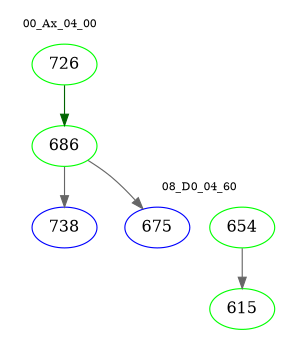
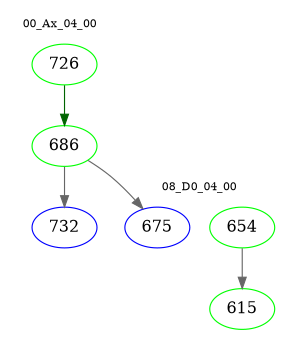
cluster "08_D0_04_60": label "08_D0_04_60" -> "08_D0_04_00"
node "738": label "738" -> "732"
